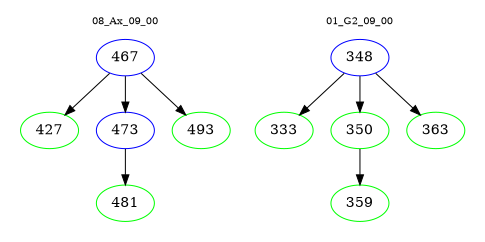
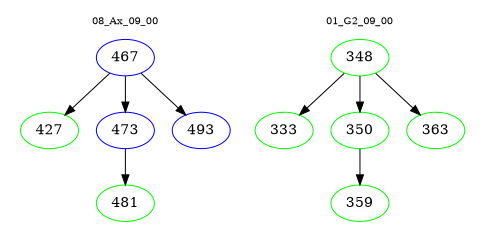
node "348": color blue -> green
node "493": color green -> blue
